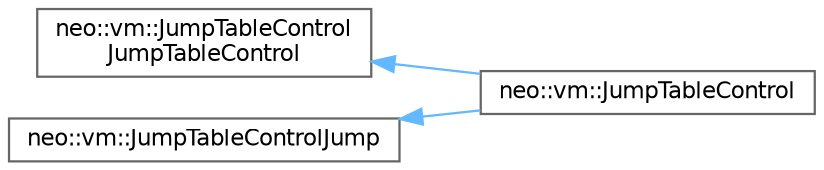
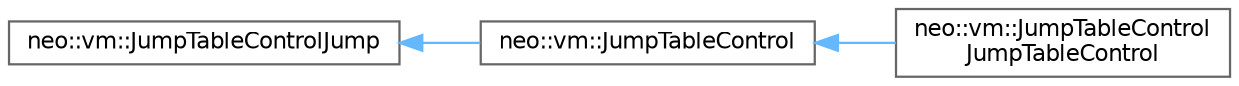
edge "neo::vm::JumpTableControl" -> "neo::vm::JumpTableControl JumpTableControl": reversed
